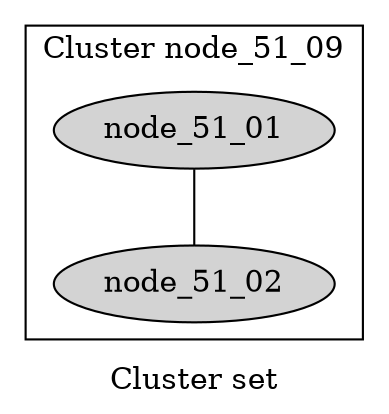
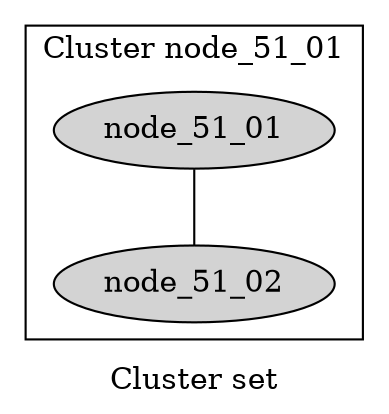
cluster "Cluster node_51_09": label "Cluster node_51_09" -> "Cluster node_51_01"
